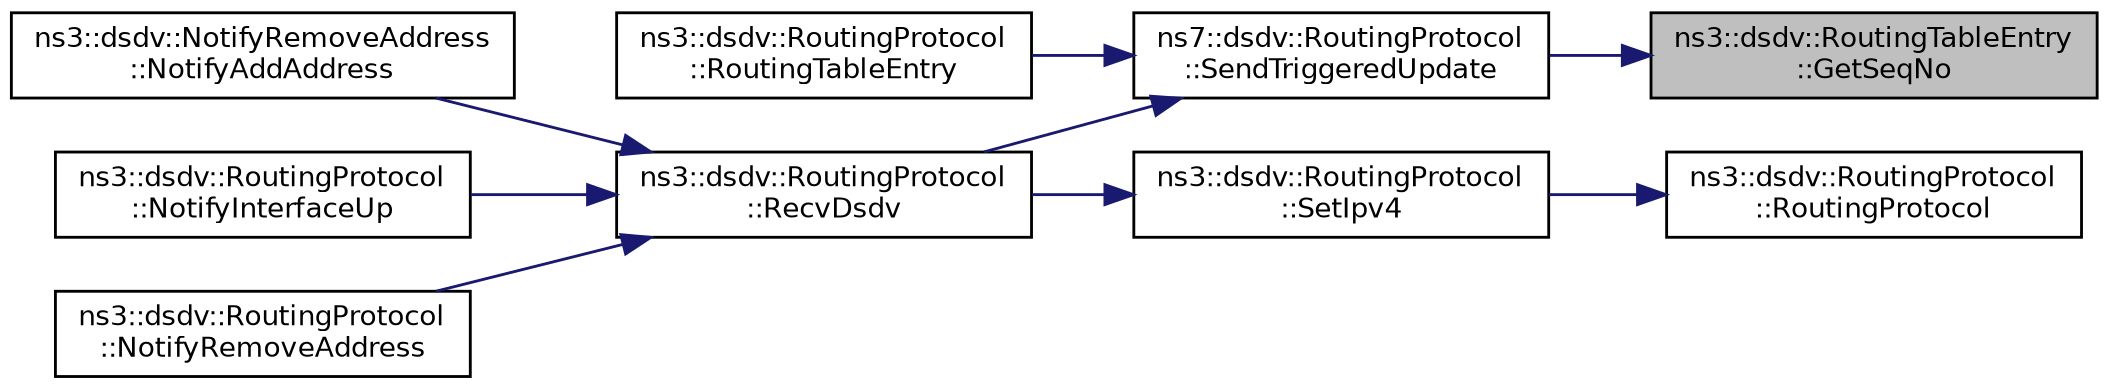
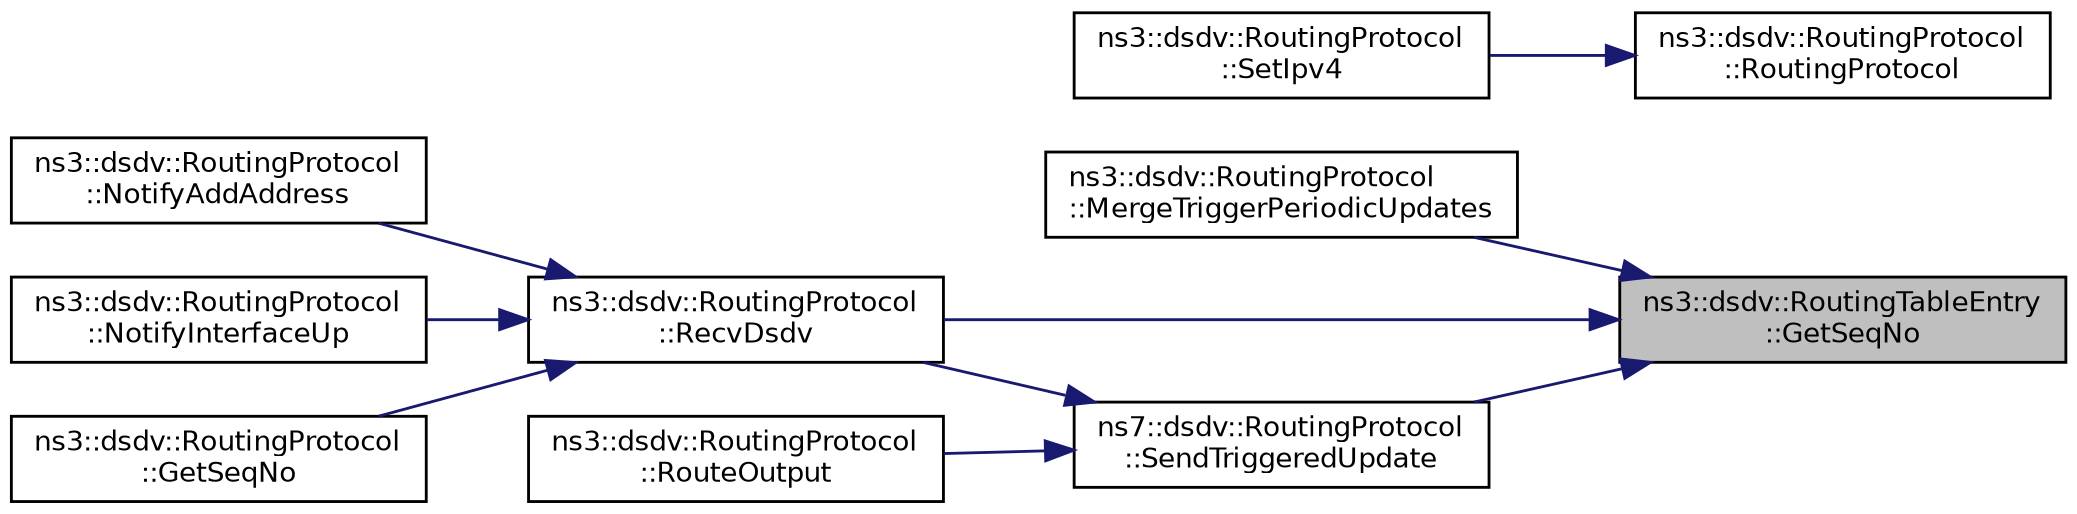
node "ns3::dsdv::NotifyRemoveAddress ::NotifyAddAddress": label "ns3::dsdv::NotifyRemoveAddress ::NotifyAddAddress" -> "ns3::dsdv::RoutingProtocol ::NotifyAddAddress"
node "ns3::dsdv::RoutingProtocol ::RoutingTableEntry": label "ns3::dsdv::RoutingProtocol ::RoutingTableEntry" -> "ns3::dsdv::RoutingProtocol ::RouteOutput"
edge "ns3::dsdv::RoutingProtocol ::RecvDsdv" -> "ns3::dsdv::RoutingProtocol ::SetIpv4": now "ns3::dsdv::RoutingProtocol ::RecvDsdv" -> "ns3::dsdv::RoutingTableEntry ::GetSeqNo"
node "ns3::dsdv::RoutingProtocol ::MergeTriggerPeriodicUpdates": added
node "ns3::dsdv::RoutingProtocol ::NotifyRemoveAddress": label "ns3::dsdv::RoutingProtocol ::NotifyRemoveAddress" -> "ns3::dsdv::RoutingProtocol ::GetSeqNo"
